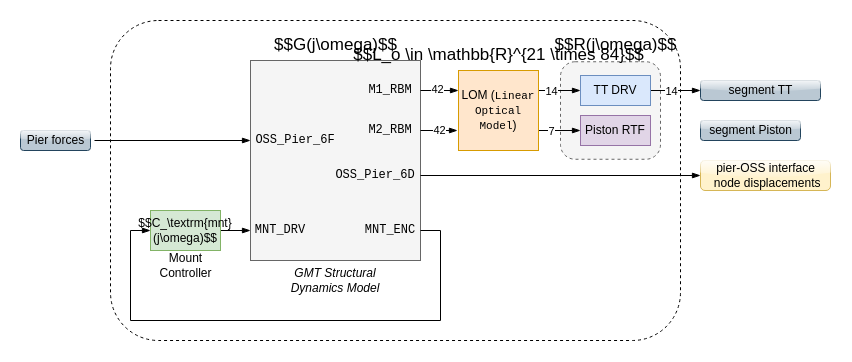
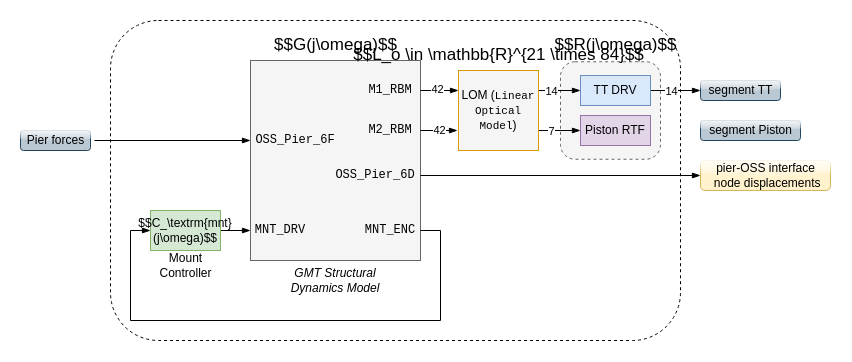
node "segment TT": size 120x20 -> 80x20
node "LOM (Linear Optical Model)": fillcolor #ffe6cc -> #f5f5f5
